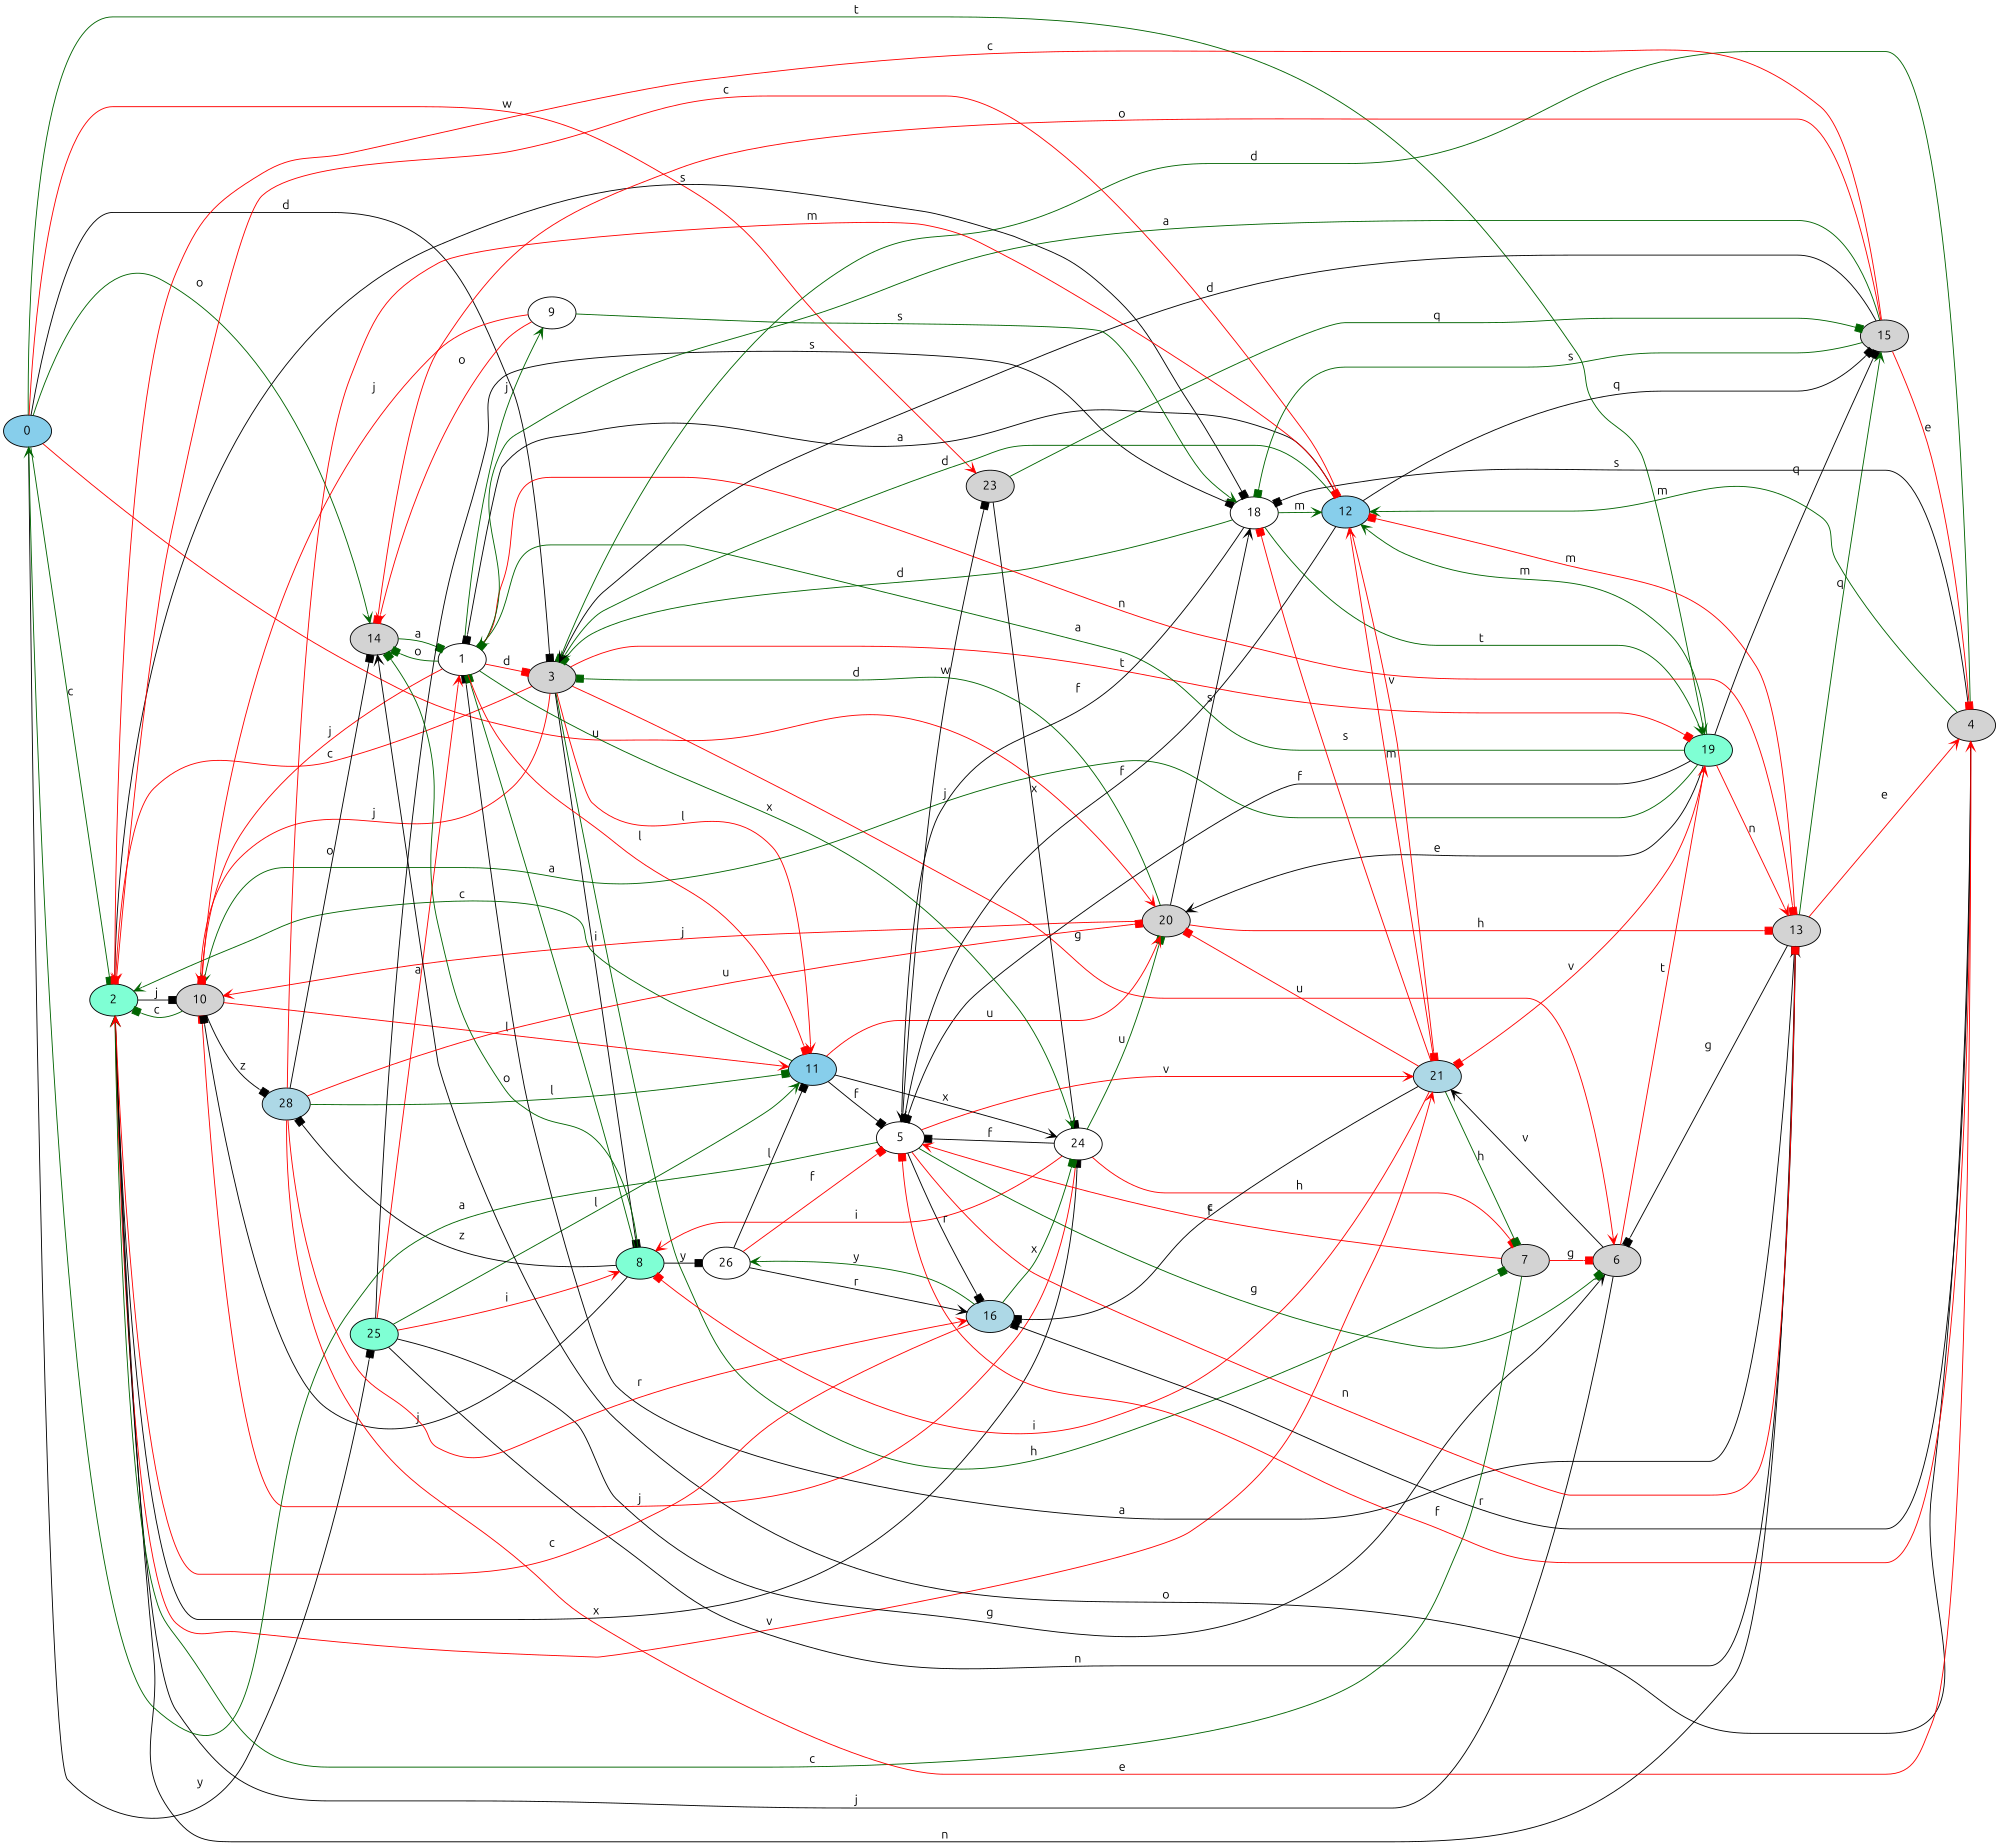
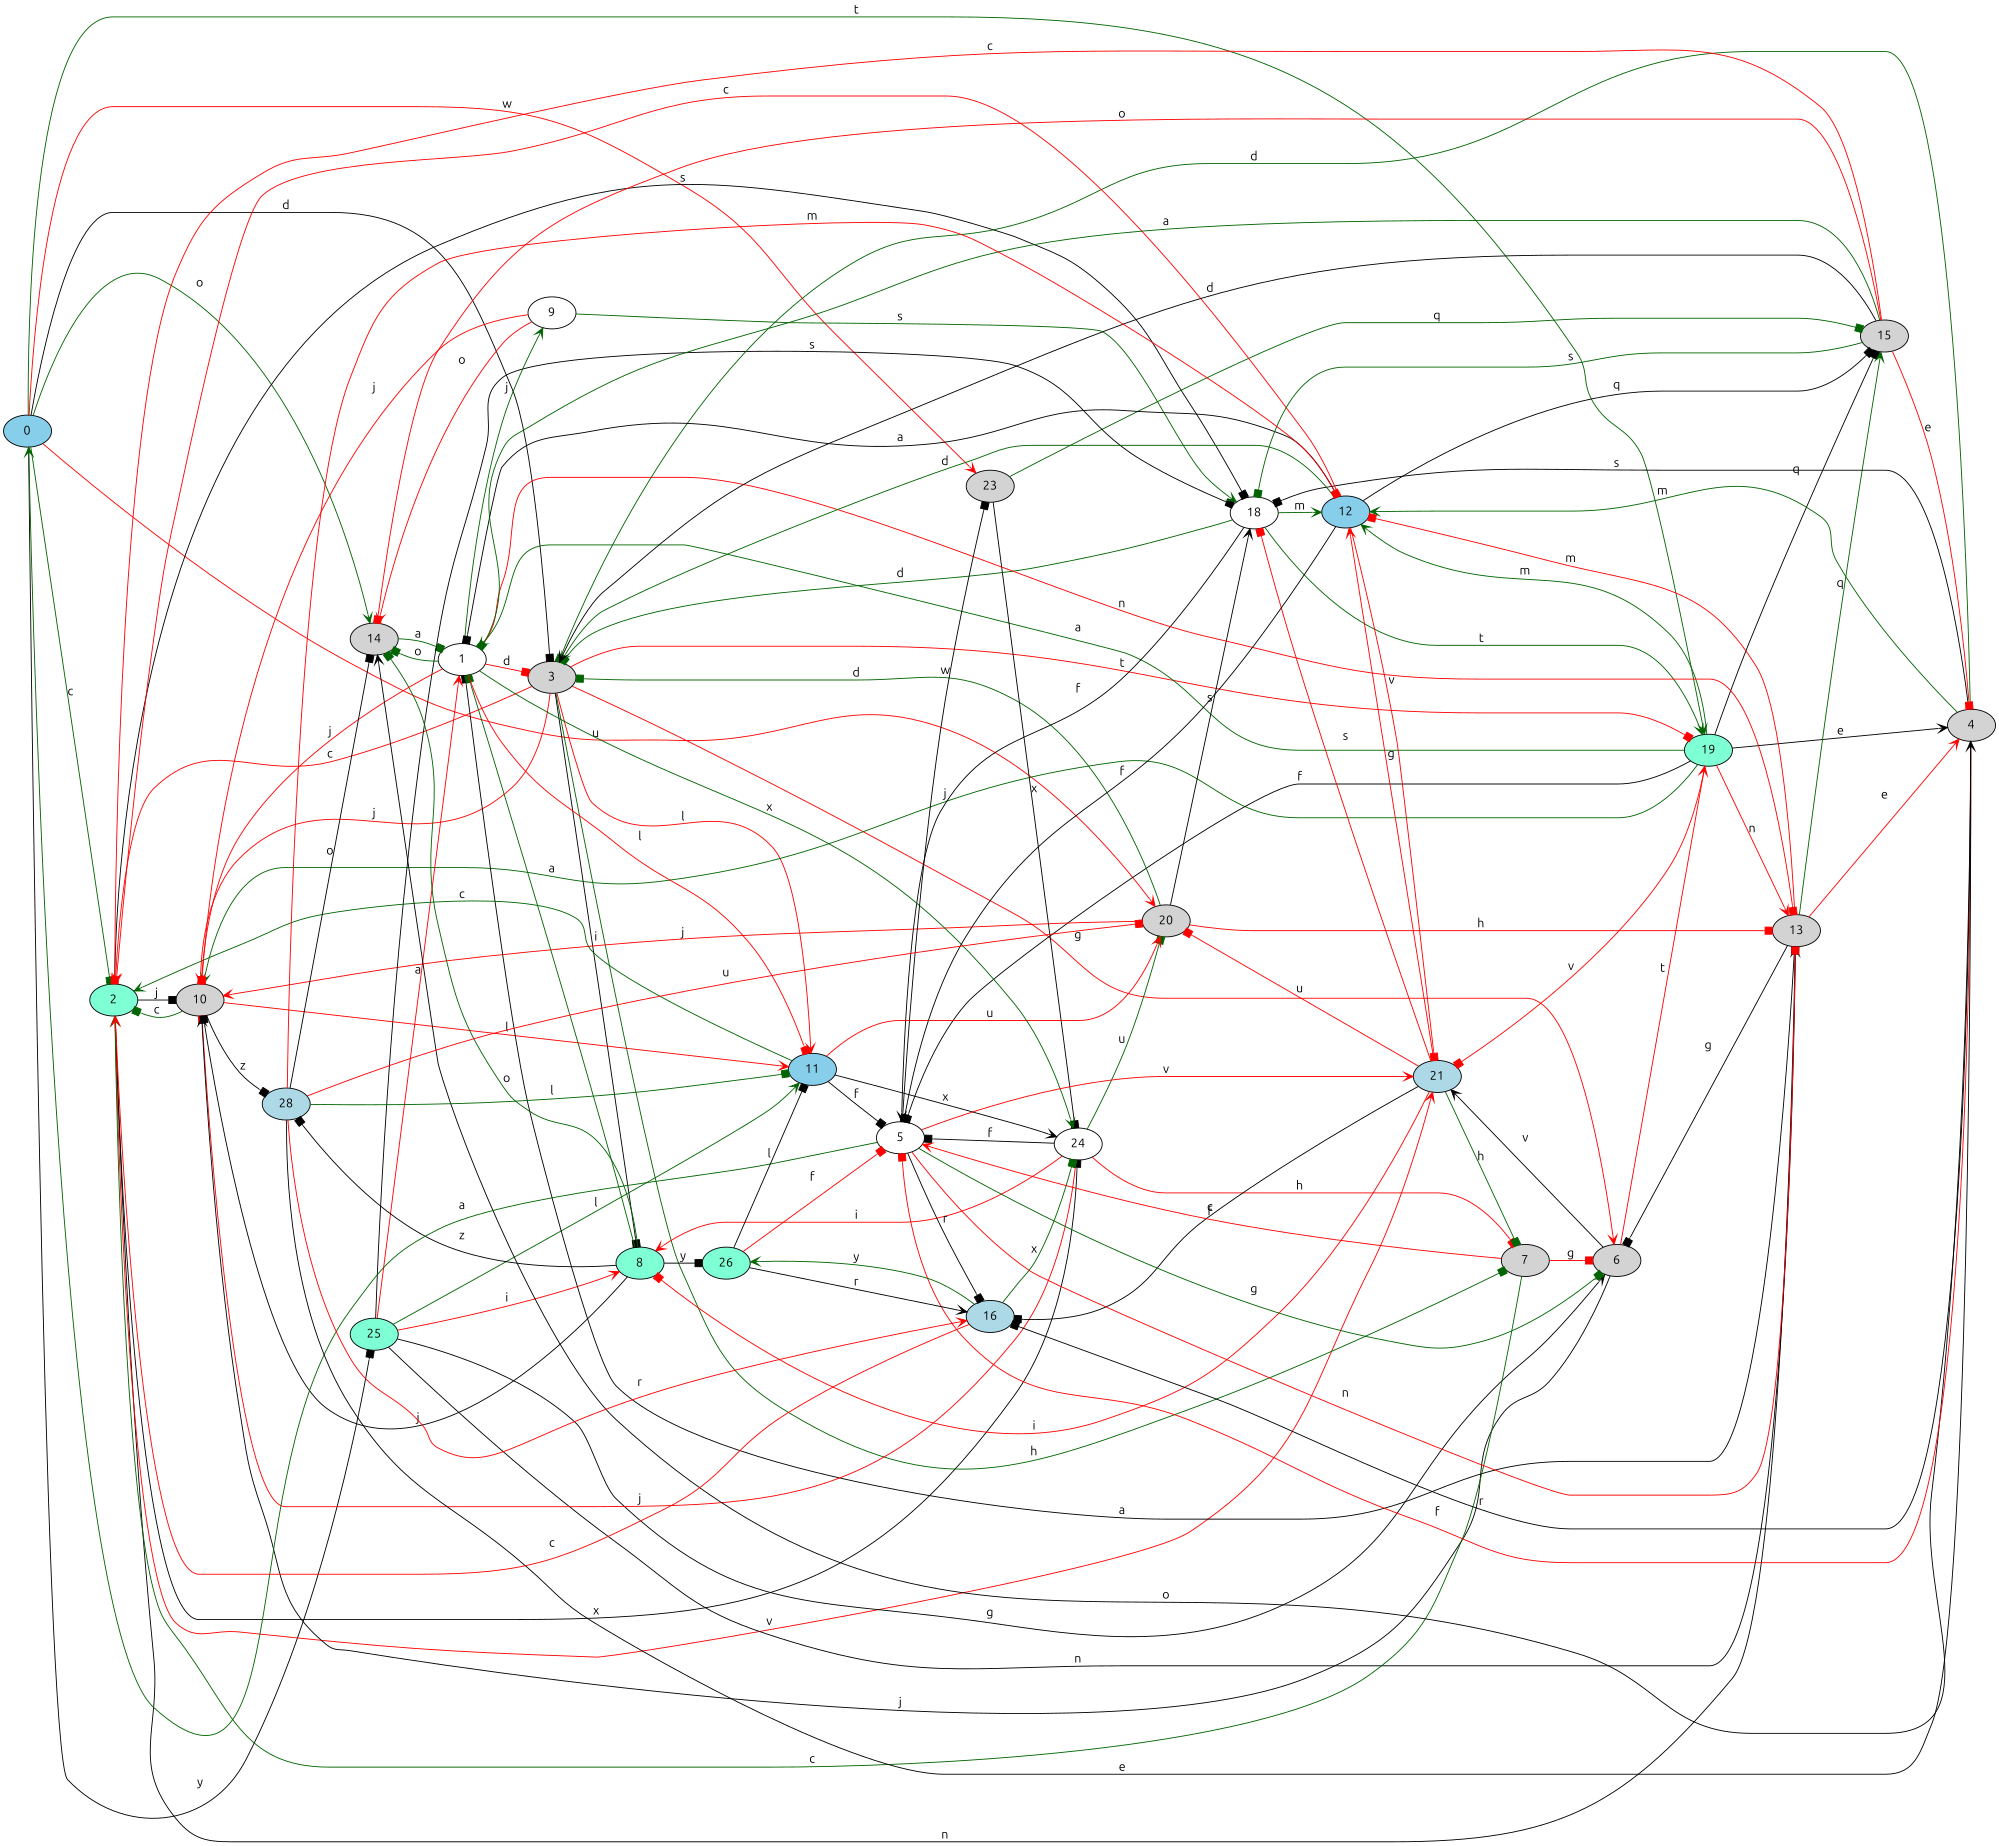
edge "21" -> "12": label "m" -> "g"
edge "19" -> "20": now "19" -> "4"
node "26": fillcolor white -> aquamarine
edge "28" -> "4": color red -> black
edge "6" -> "2": now "6" -> "10"
